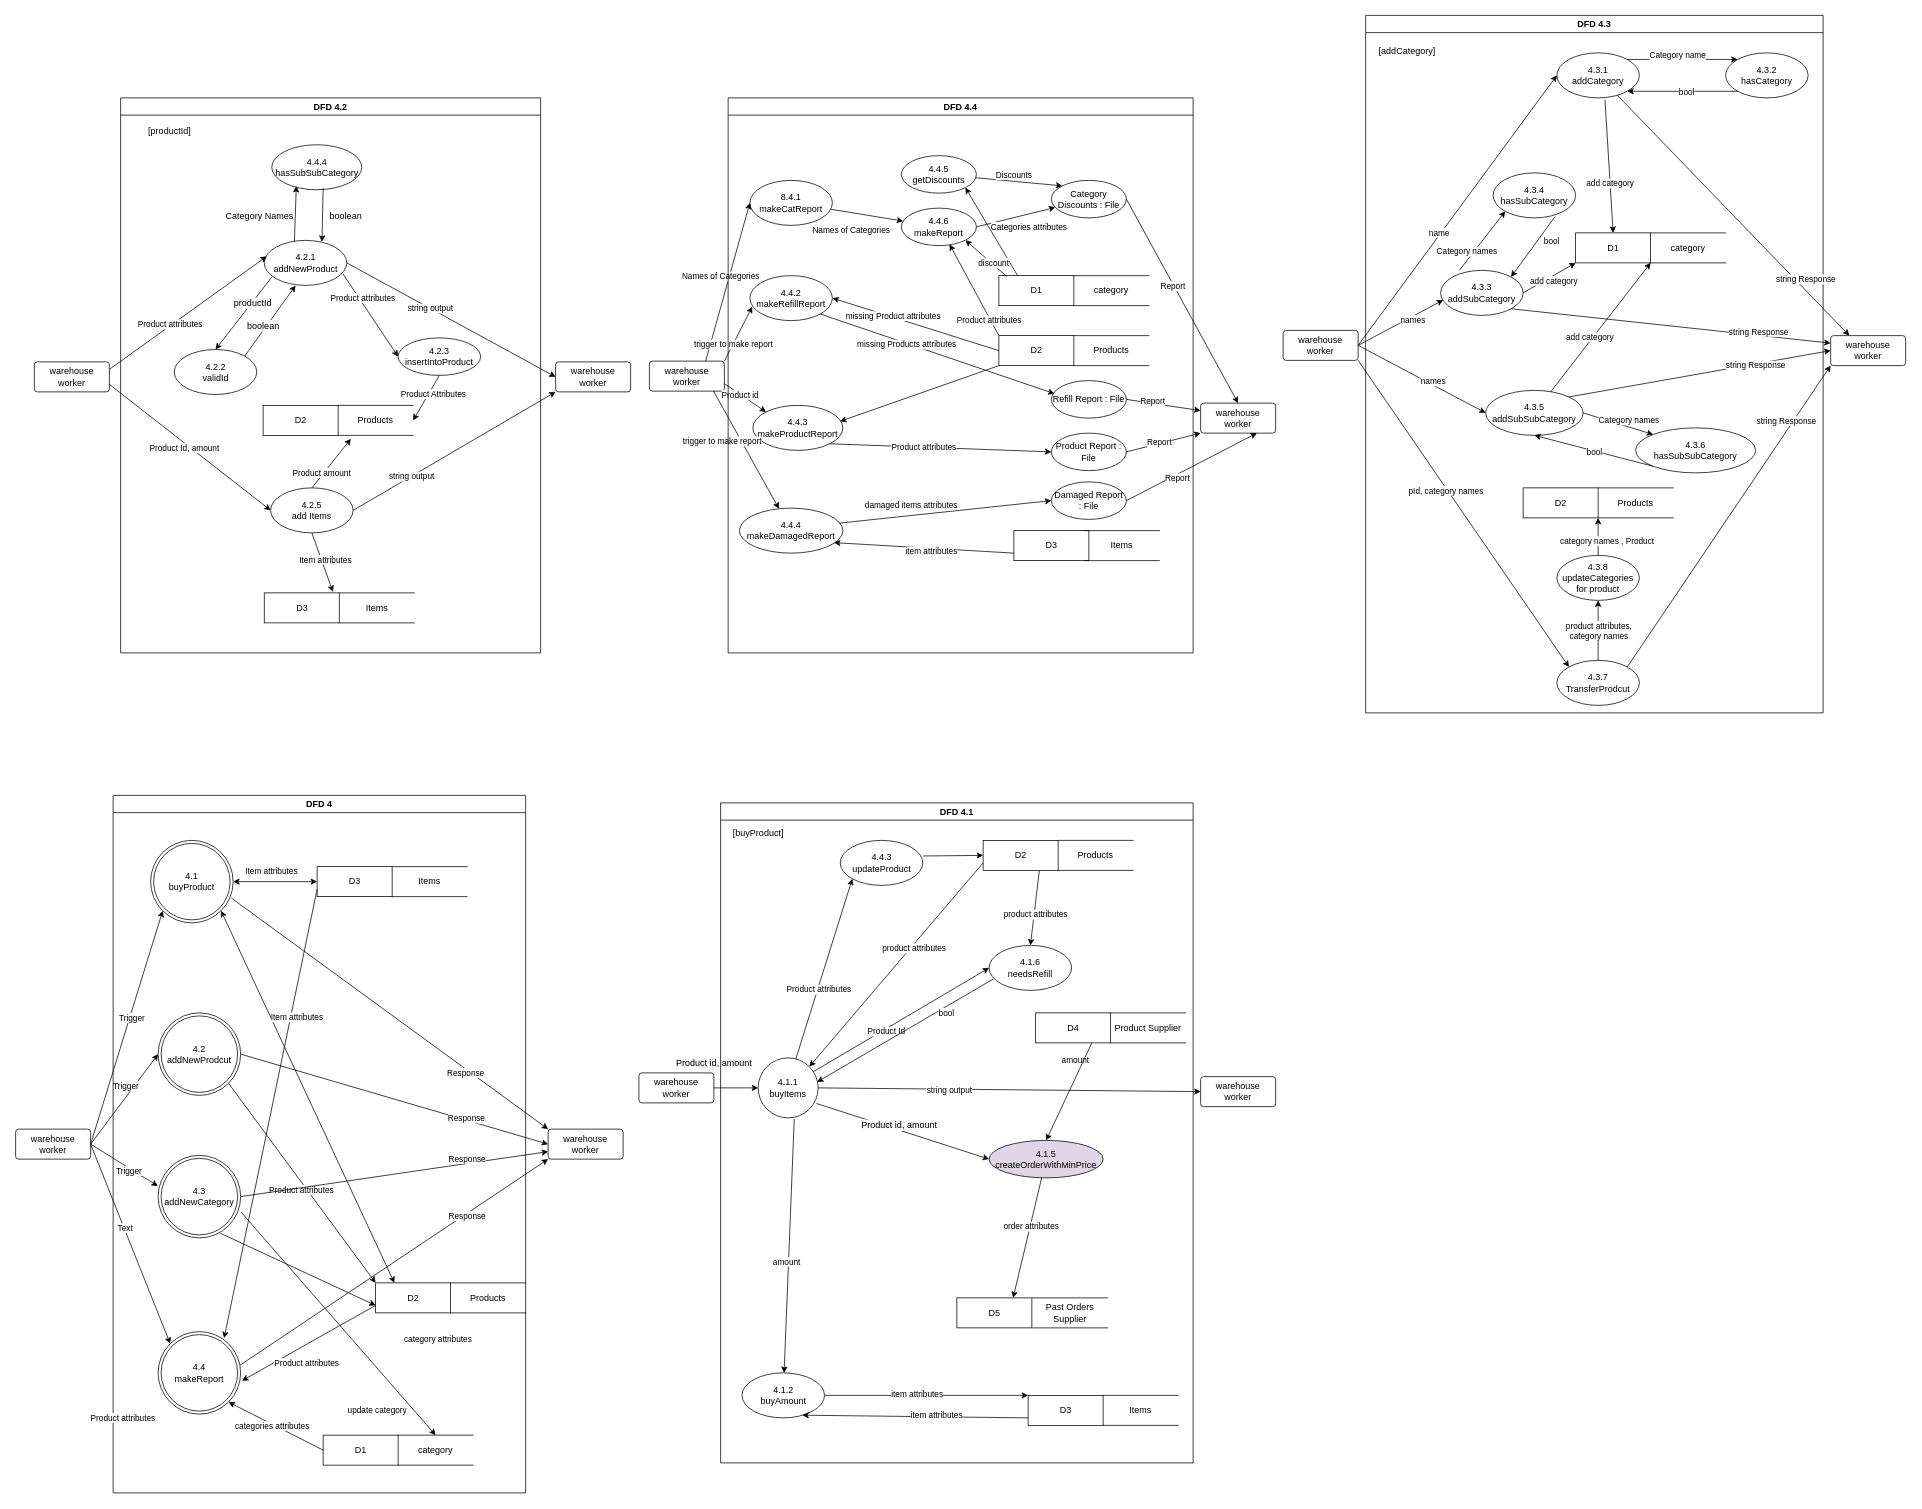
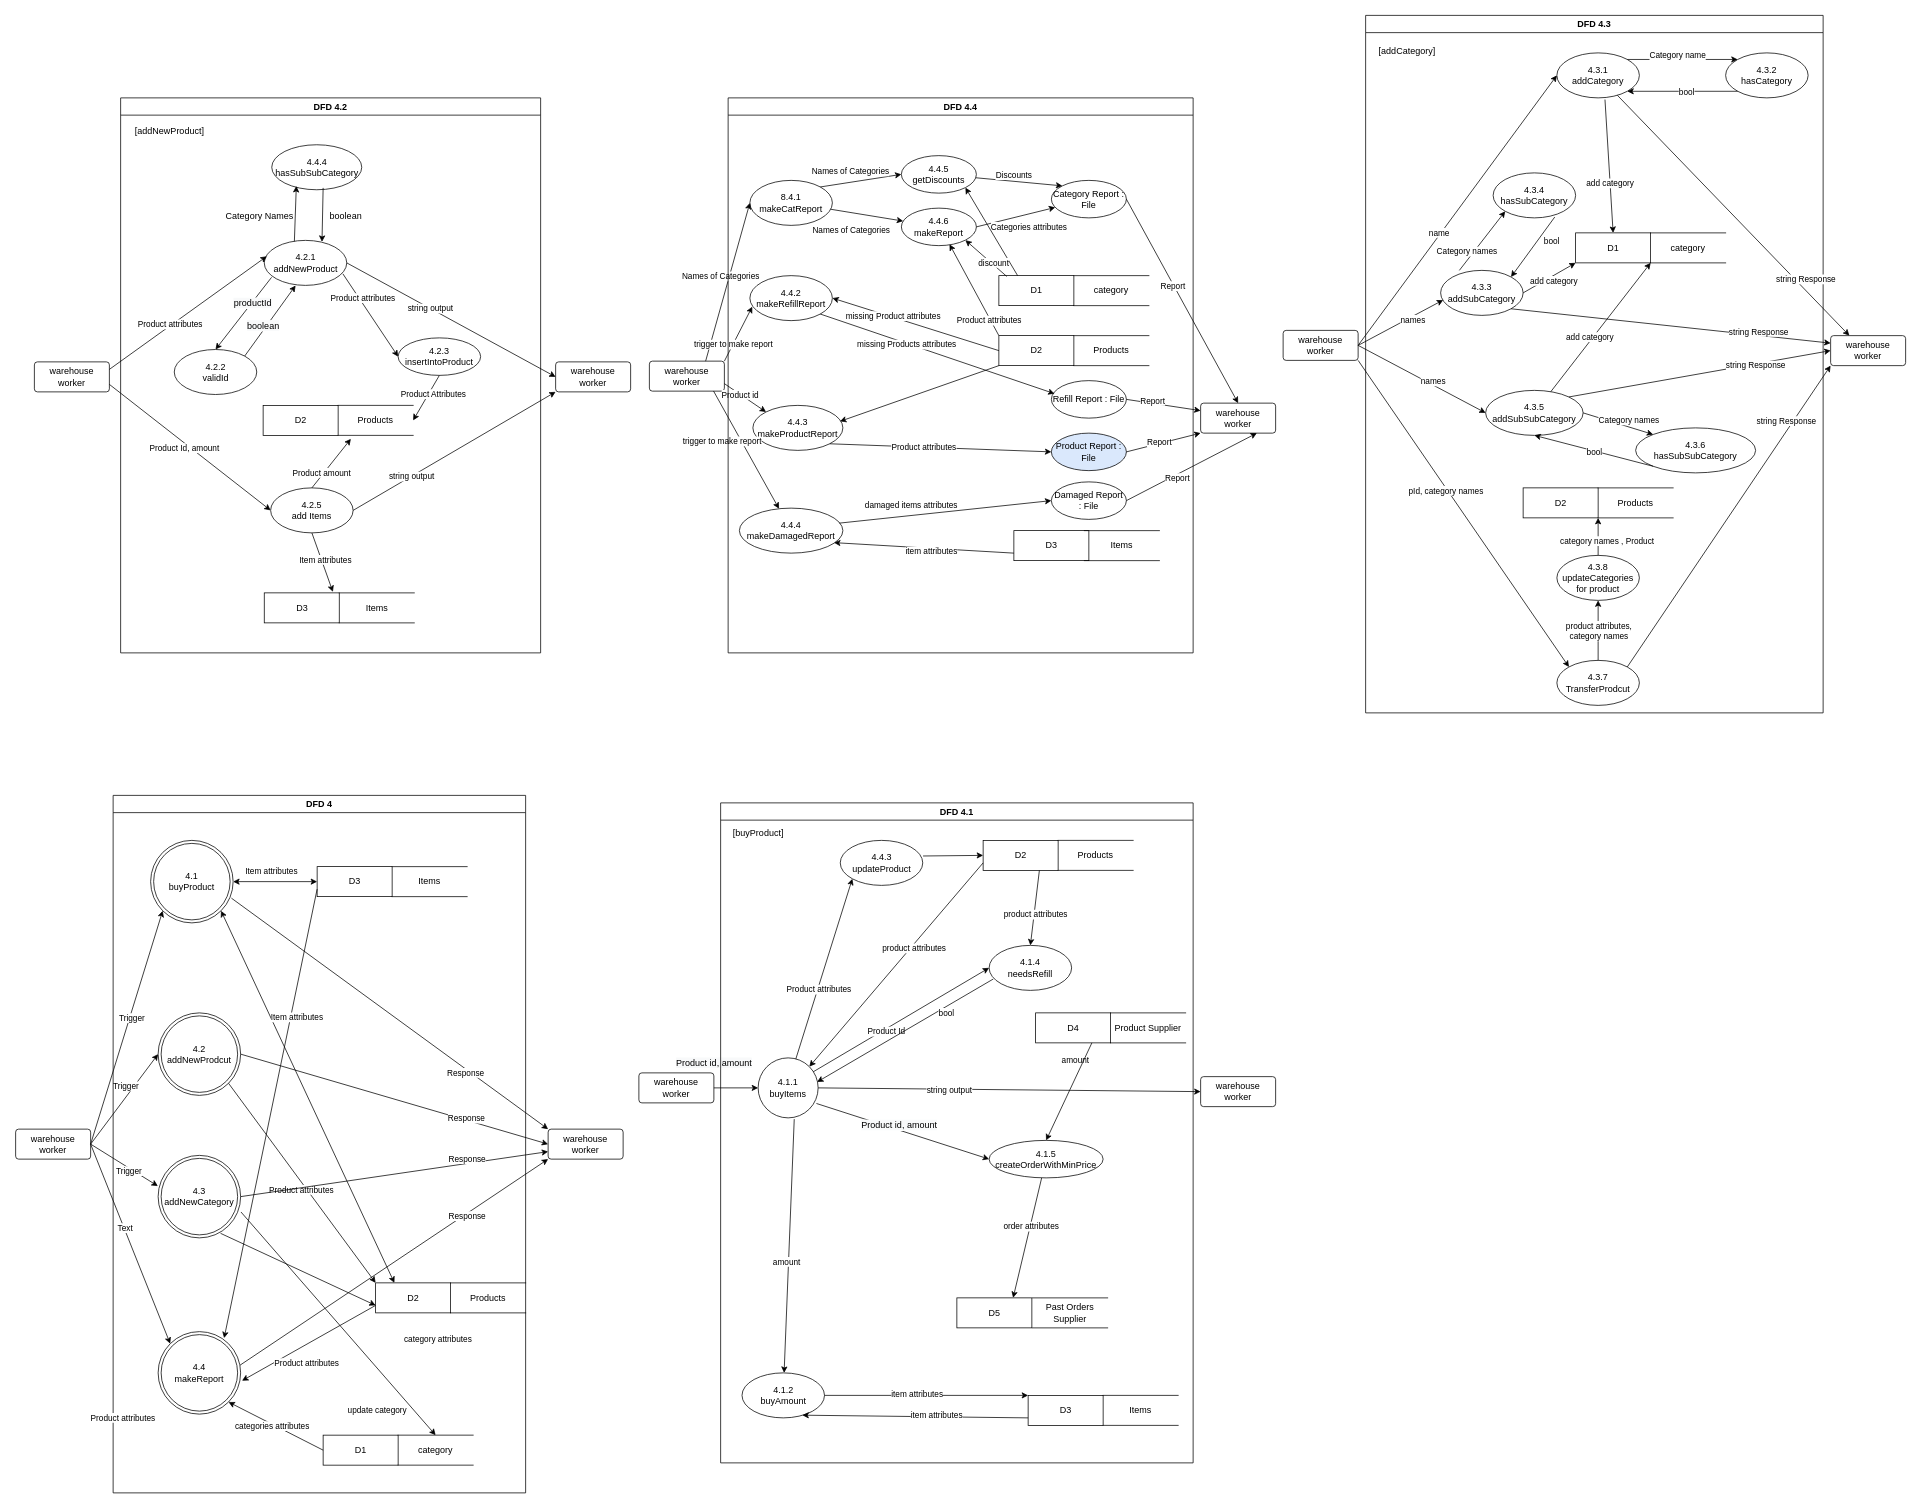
node "[productId]": label "[productId]" -> "[addNewProduct]"
edge "8.4.1 makeCatReport" -> "4.4.5 getDiscounts": added, label "Names of Categories"
node "Category Discounts : File": label "Category Discounts : File" -> "Category Report : File"
node "Product Report : File": fillcolor #ffffff -> #dae8fc
node "4.1.6 needsRefill": label "4.1.6 needsRefill" -> "4.1.4 needsRefill"
node "4.1.5 createOrderWithMinPrice": fillcolor #e1d5e7 -> #ffffff
